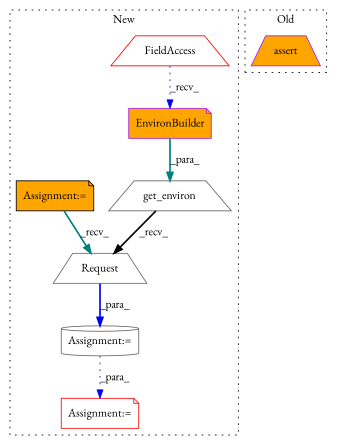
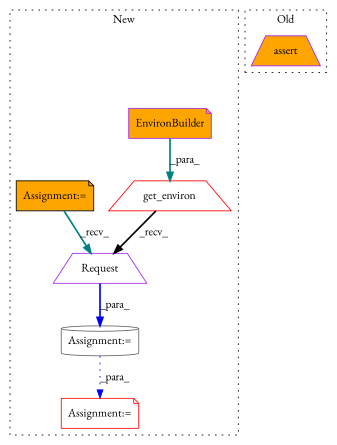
node "FieldAccess": removed
node "get_environ": color gray40 -> red
node "Request": color gray40 -> purple
